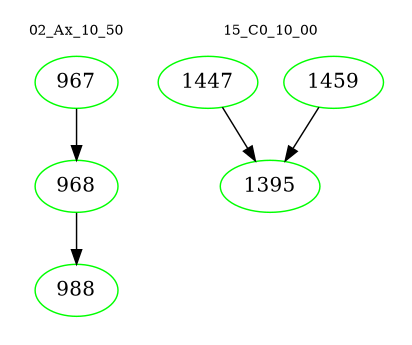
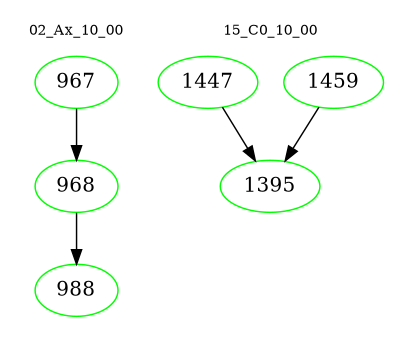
cluster "02_Ax_10_50": label "02_Ax_10_50" -> "02_Ax_10_00"
